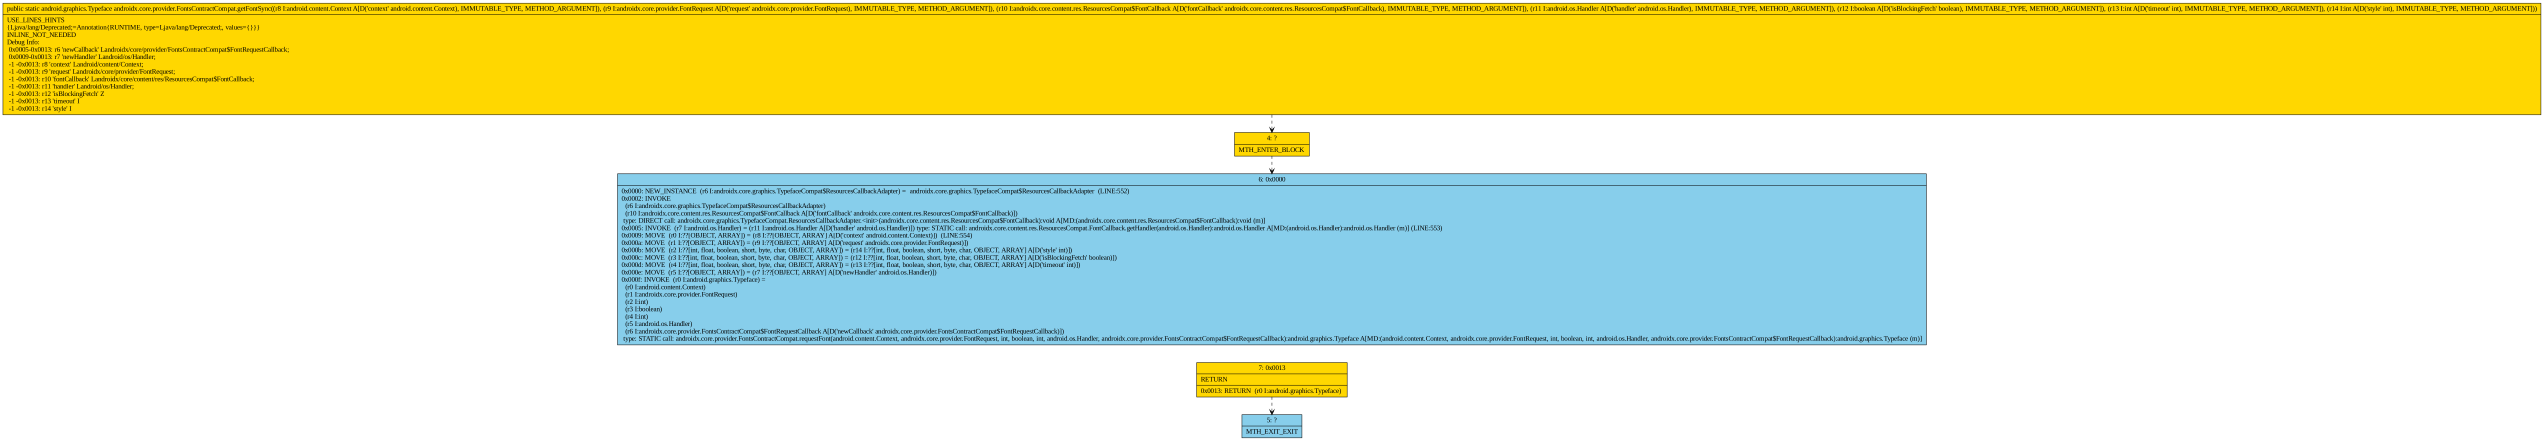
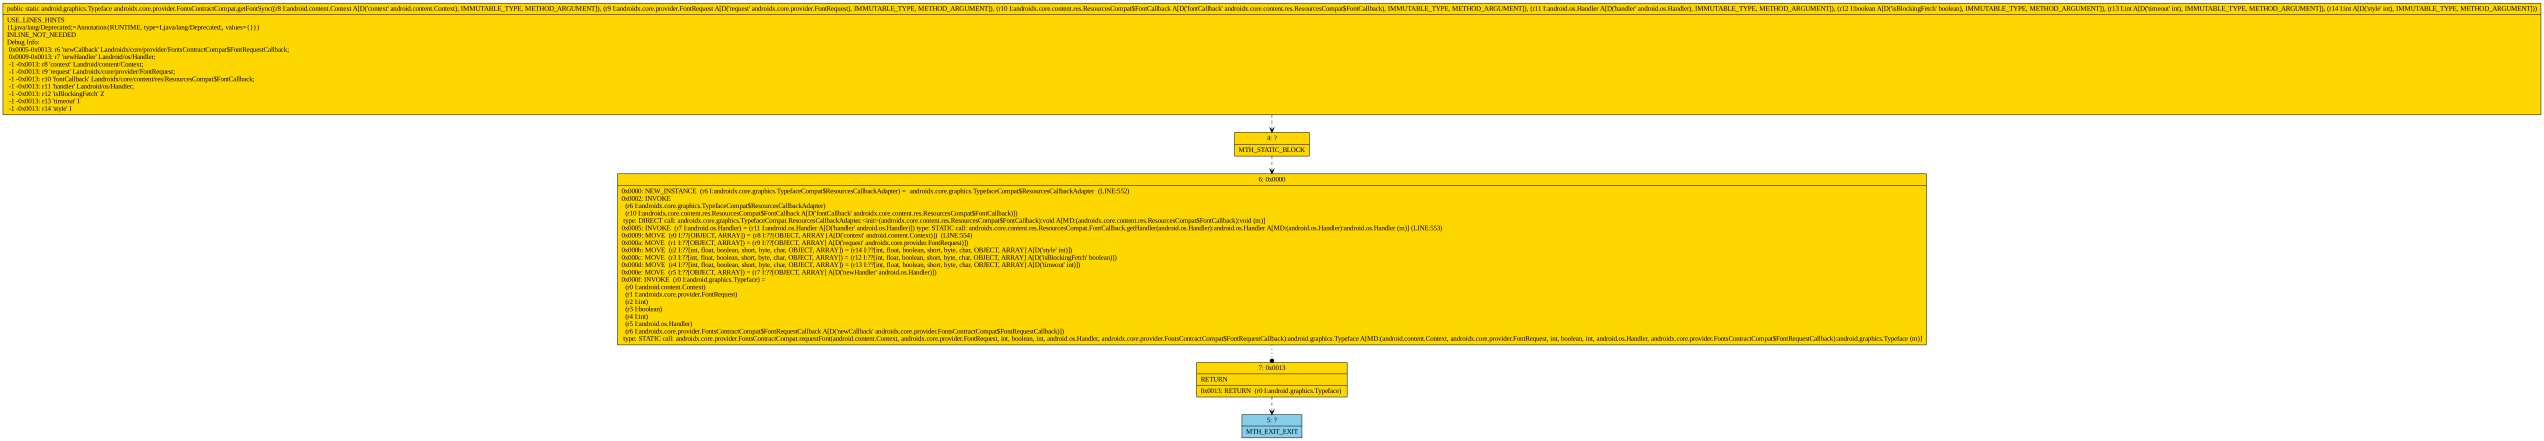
node "4: ?": text "MTH_ENTER_BLOCK" -> "MTH_STATIC_BLOCK"
node "6: 0x0000": fillcolor skyblue -> gold
edge "6: 0x0000" -> "7: 0x0013": added
